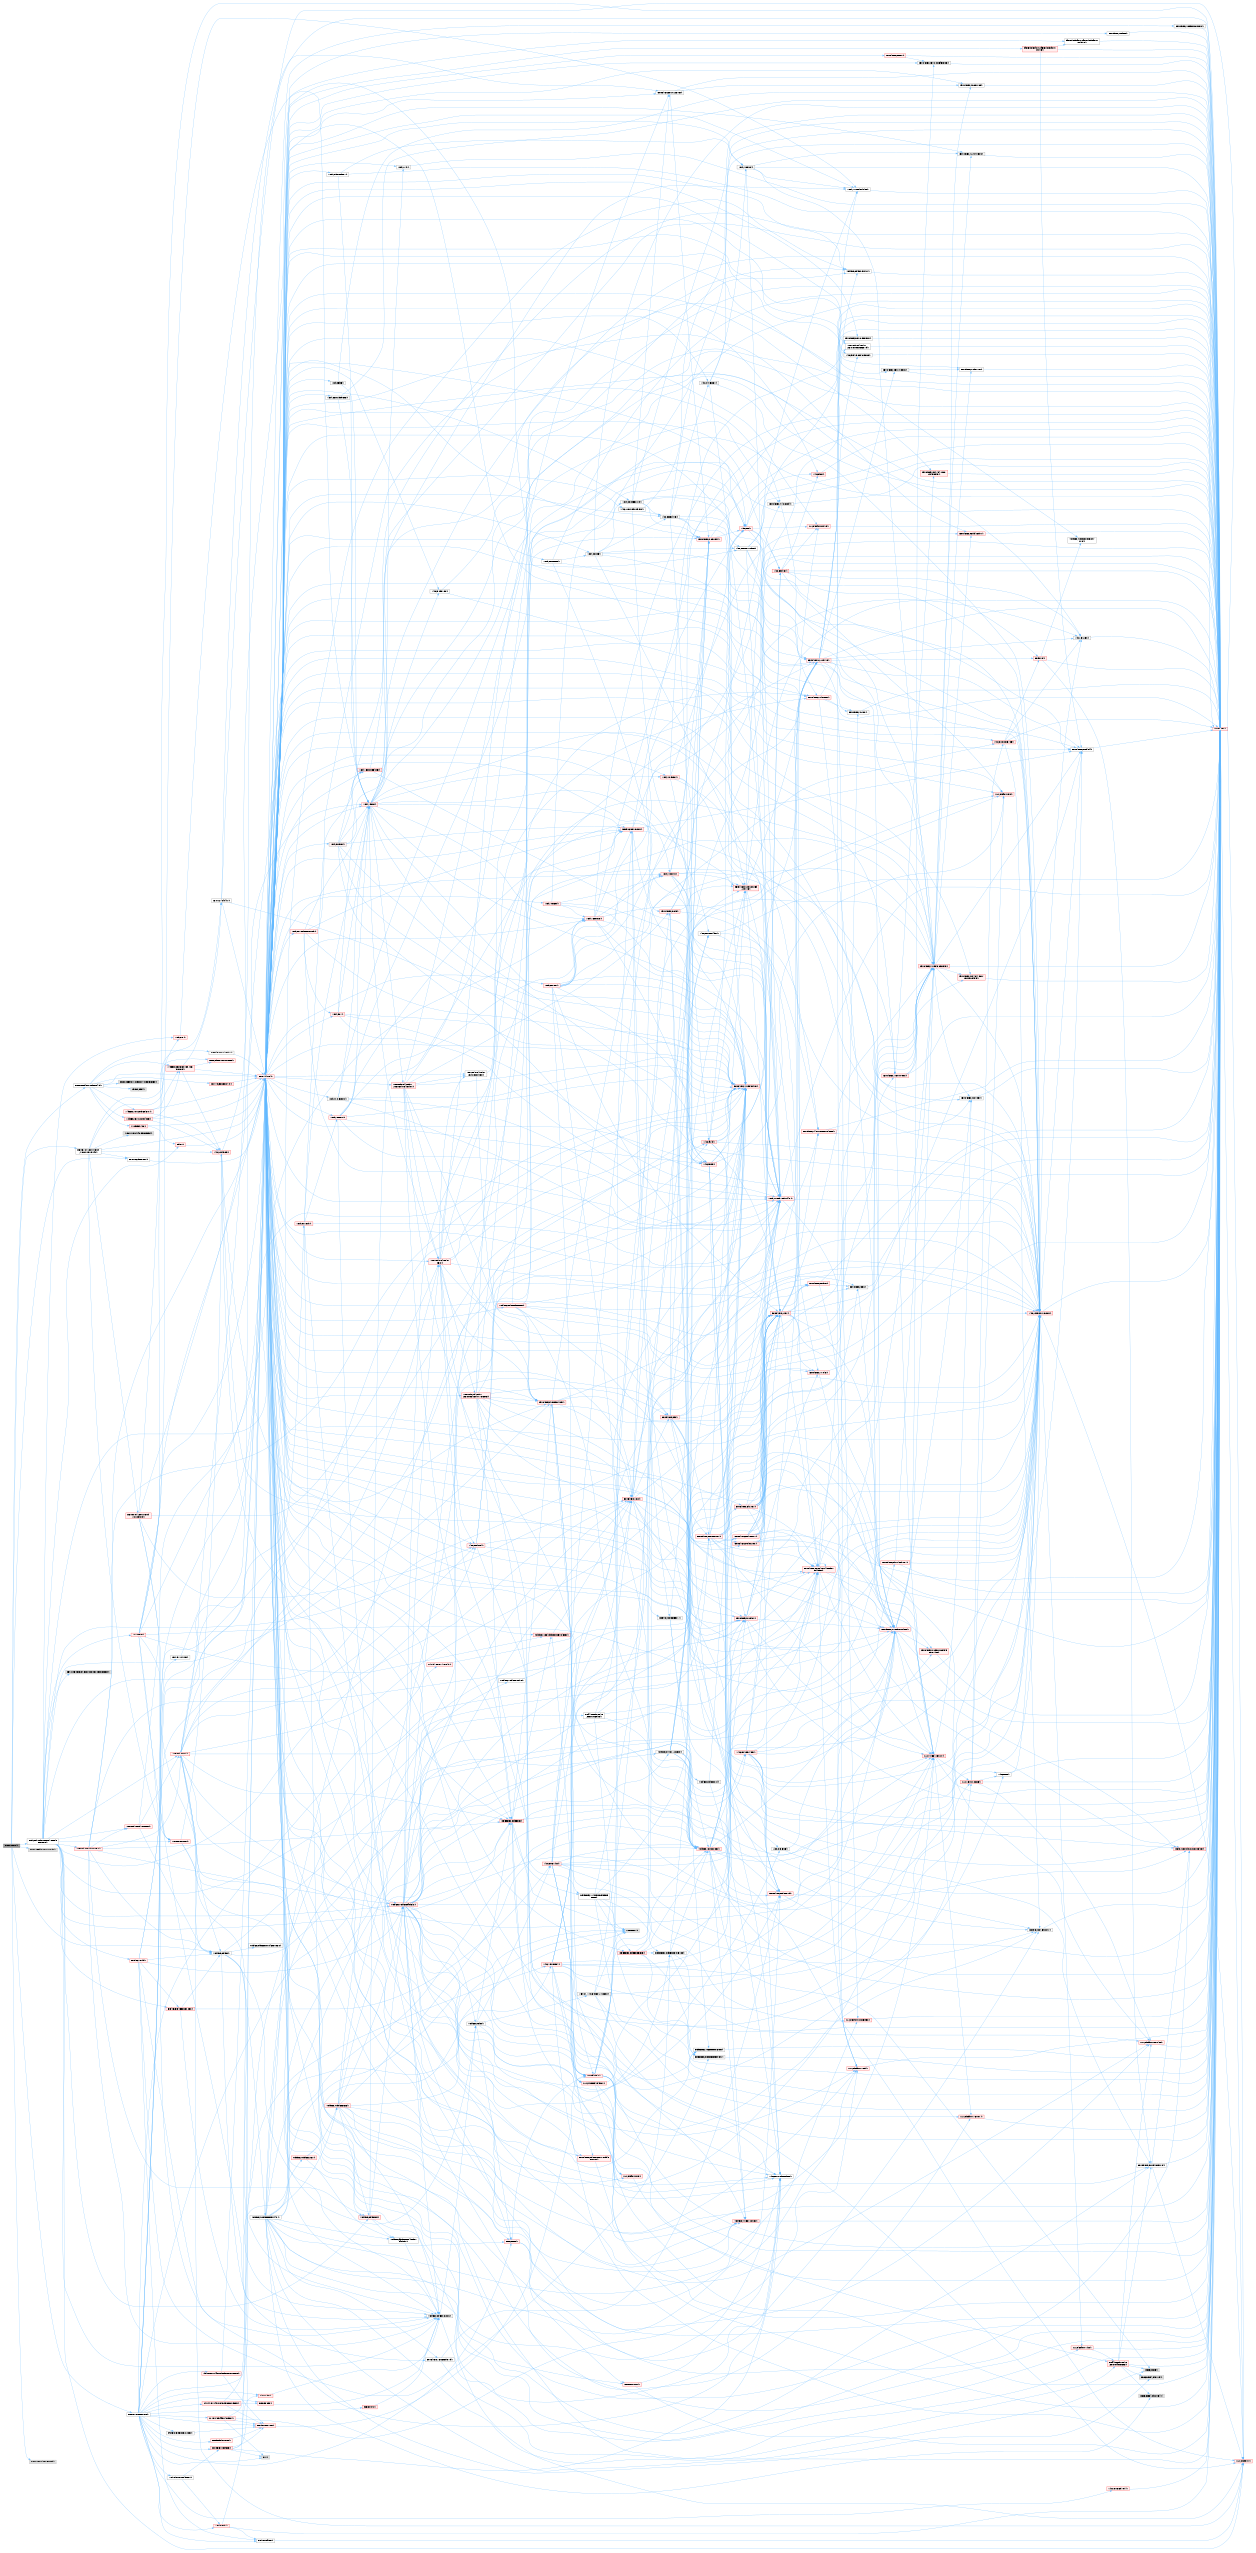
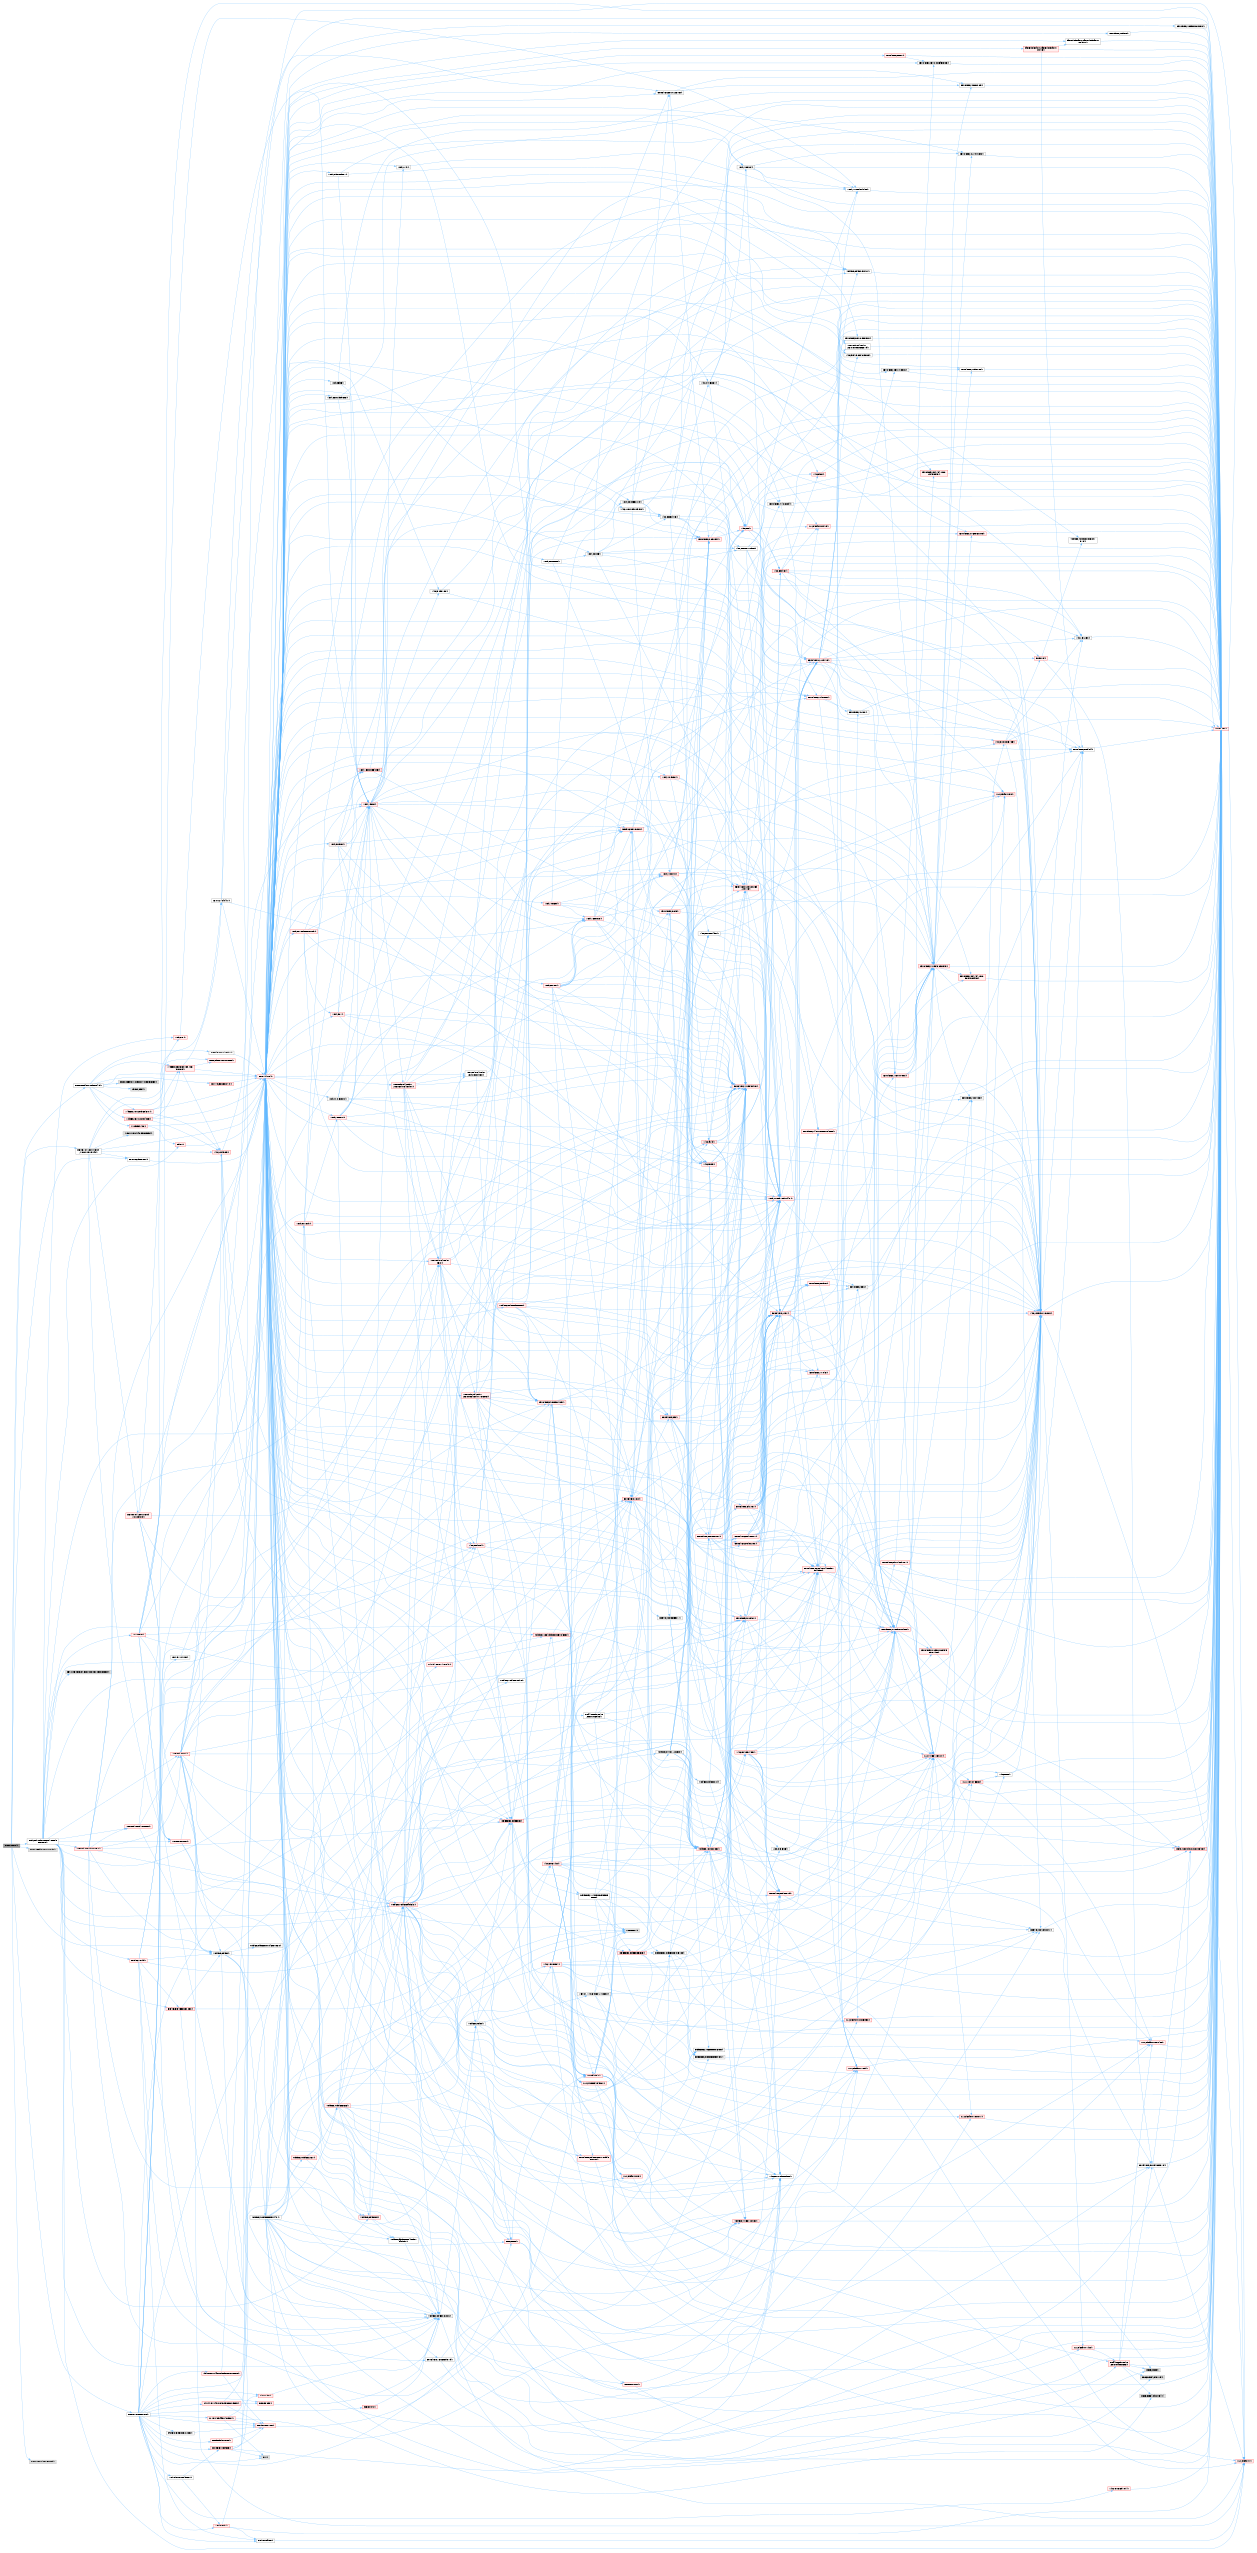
node "Templates/Serialization.h": label "Templates/Serialization.h" -> "Templates/IsUECoreType.h"
